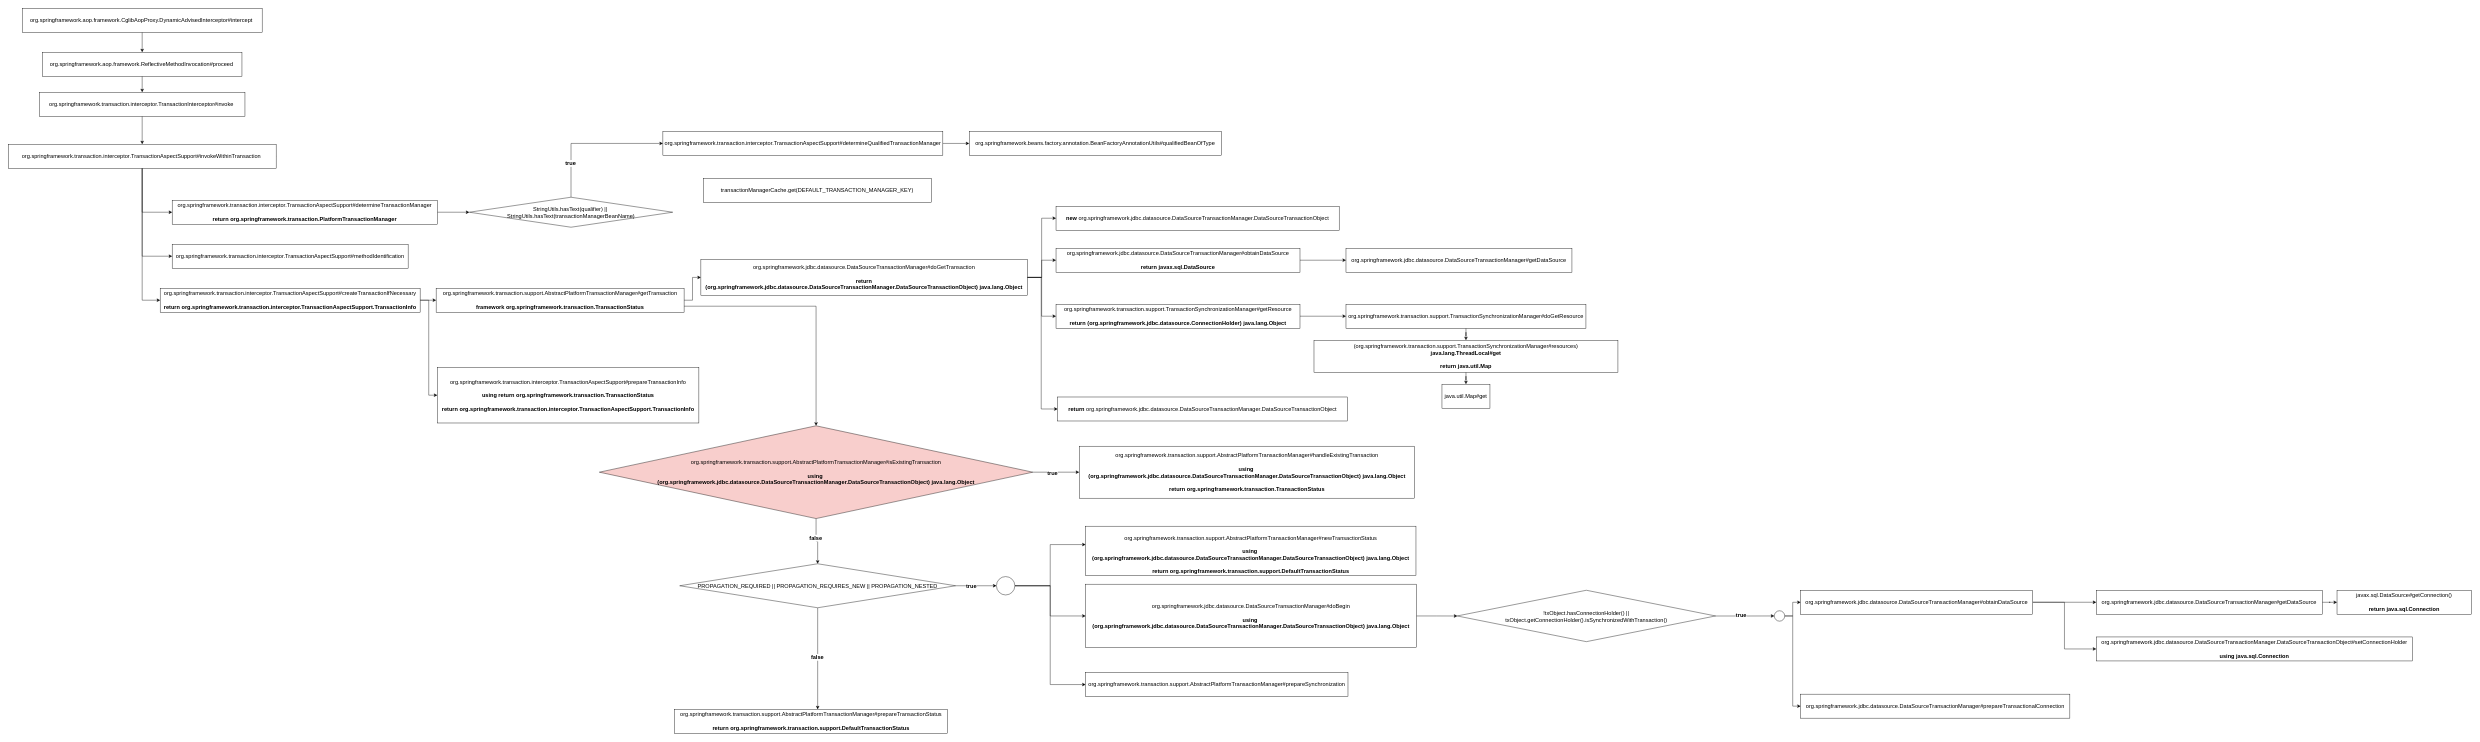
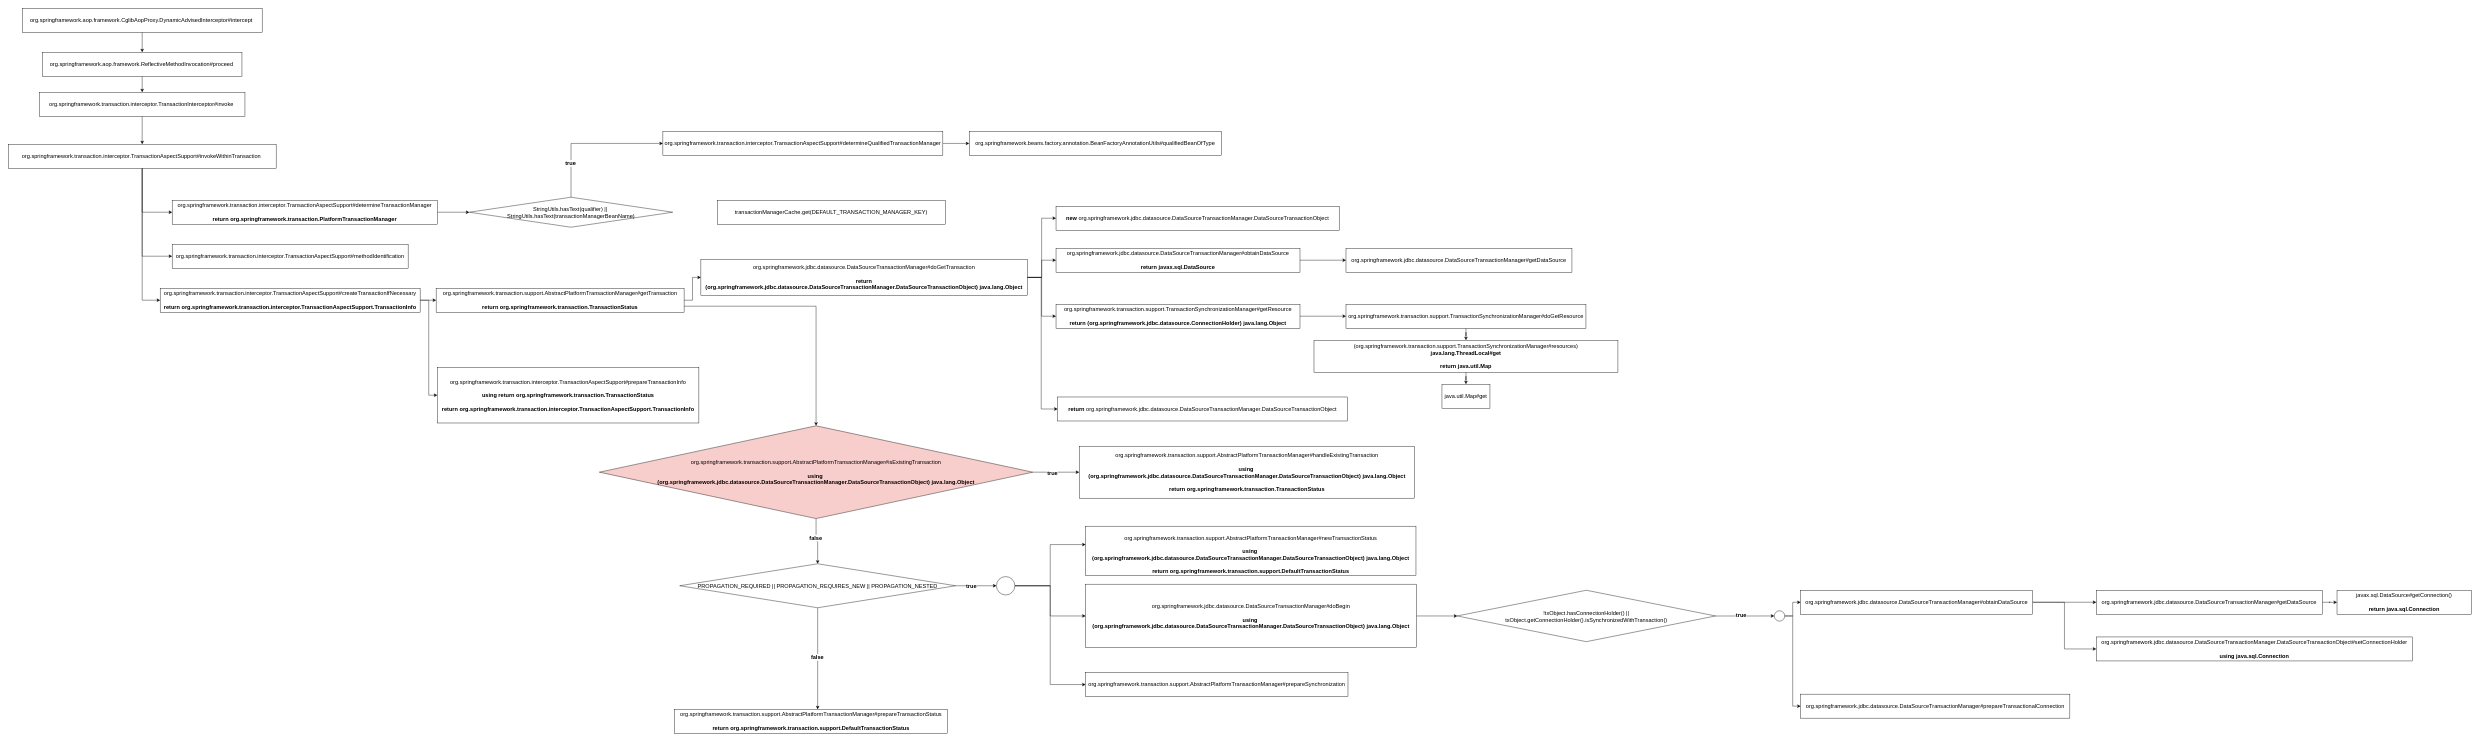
node "transactionManagerCache.get(DEFAULT_TRANSACTION_MANAGER_KEY)": moved (817, 190) -> (831, 212)
node "org.springframework.transaction.support.AbstractPlatformTransactionManager#getTransaction framework org.springframework.transaction.TransactionStatus": label "org.springframework.transaction.support.AbstractPlatformTransactionManager#getTransaction framework org.springframework.transaction.TransactionStatus" -> "org.springframework.transaction.support.AbstractPlatformTransactionManager#getTransaction return org.springframework.transaction.TransactionStatus"
